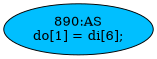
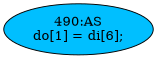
node "890:AS do[1] = di[6];": label "890:AS do[1] = di[6];" -> "490:AS do[1] = di[6];"
